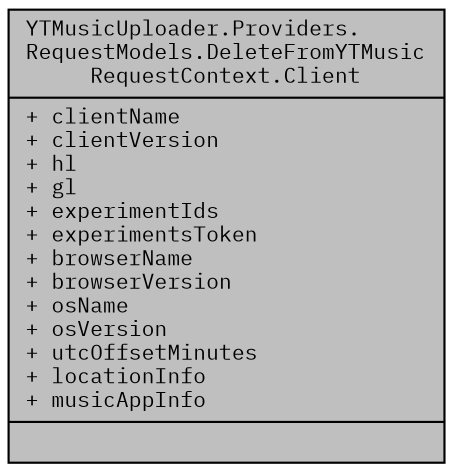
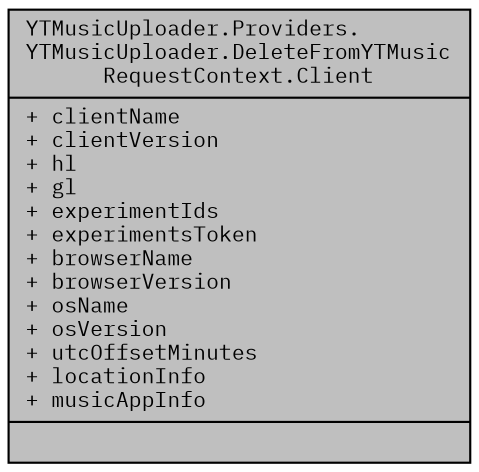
node "YTMusicUploader.Providers.": text "RequestModels.DeleteFromYTMusic" -> "YTMusicUploader.DeleteFromYTMusic"
